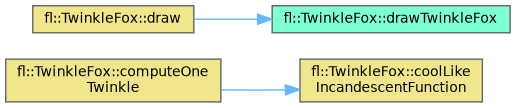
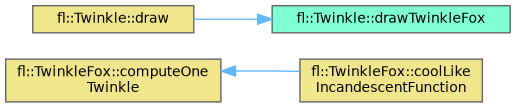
node "fl::TwinkleFox::draw": label "fl::TwinkleFox::draw" -> "fl::Twinkle::draw"
node "fl::TwinkleFox::drawTwinkleFox": label "fl::TwinkleFox::drawTwinkleFox" -> "fl::Twinkle::drawTwinkleFox"
edge "fl::TwinkleFox::computeOne Twinkle" -> "fl::TwinkleFox::coolLike IncandescentFunction": reversed
